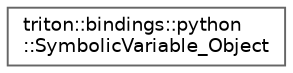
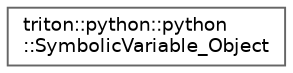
node "triton::bindings::python ::SymbolicVariable_Object": label "triton::bindings::python ::SymbolicVariable_Object" -> "triton::python::python ::SymbolicVariable_Object"
